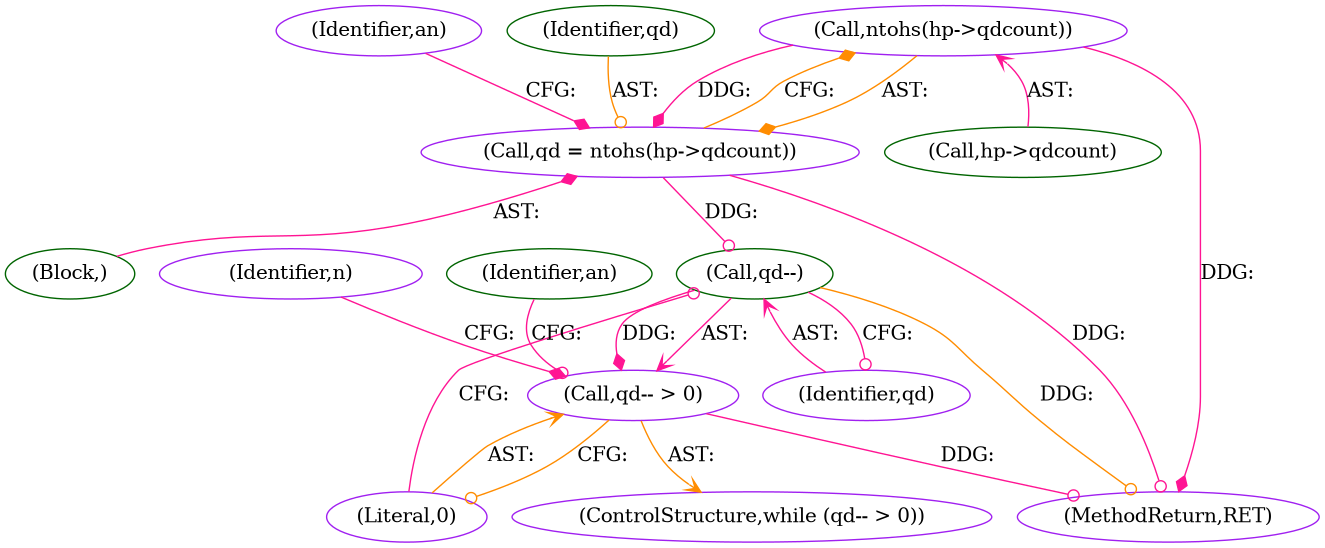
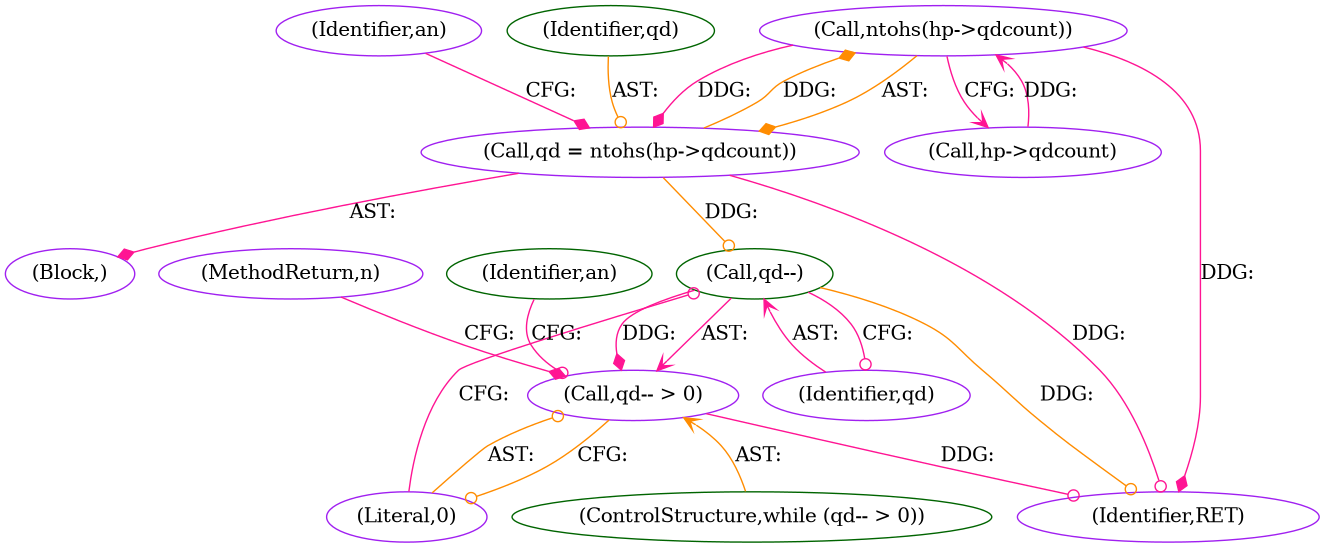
edge "(Call,ntohs(hp->qdcount))" -> "(Call,hp->qdcount)": added, label "CFG:"
edge "(Call,qd = ntohs(hp->qdcount))" -> "(Call,ntohs(hp->qdcount))": label "CFG: " -> "DDG: "
edge "(Call,hp->qdcount)" -> "(Call,ntohs(hp->qdcount))": label "AST: " -> "DDG: "
node "(Call,hp->qdcount)": color darkgreen -> purple
edge "(Call,qd = ntohs(hp->qdcount))" -> "(Call,qd--)": color deeppink -> darkorange
edge "(Block,)" -> "(Call,qd = ntohs(hp->qdcount))": reversed
node "(Block,)": color darkgreen -> purple
node "(Identifier,n)": label "(Identifier,n)" -> "(MethodReturn,n)"
edge "(Literal,0)" -> "(Call,qd-- > 0)": arrowhead vee -> odot
edge "(Call,qd-- > 0)" -> "(ControlStructure,while (qd-- > 0))": reversed
node "(ControlStructure,while (qd-- > 0))": color purple -> darkgreen
node "(MethodReturn,RET)": label "(MethodReturn,RET)" -> "(Identifier,RET)"
